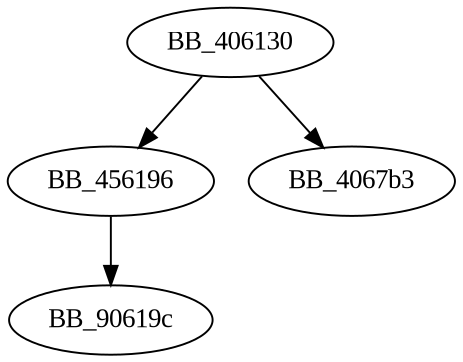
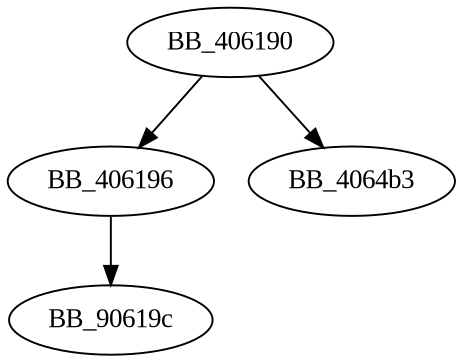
node "BB_406130": label "BB_406130" -> "BB_406190"
node "BB_456196": label "BB_456196" -> "BB_406196"
node "BB_4067b3": label "BB_4067b3" -> "BB_4064b3"
